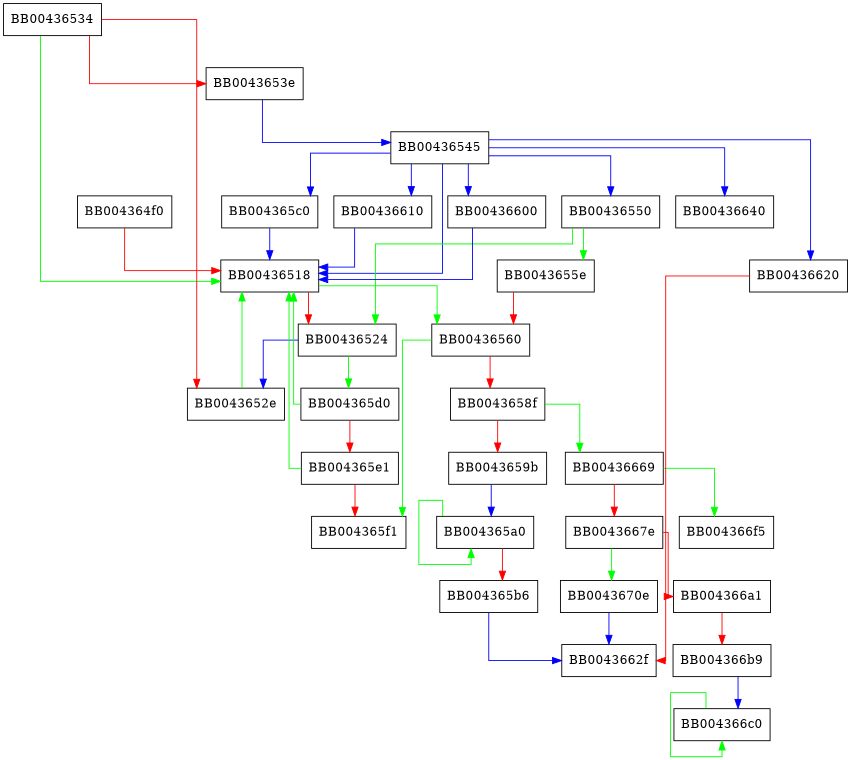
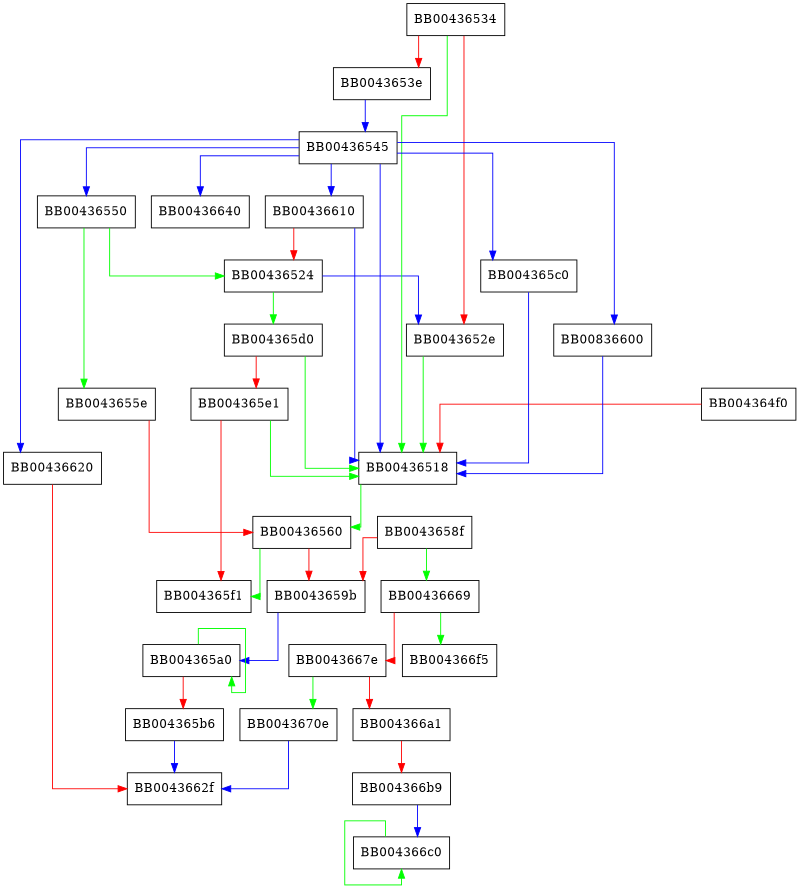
node "BB00436600": label "BB00436600" -> "BB00836600"
edge "BB00436518" -> "BB00436524": now "BB00436610" -> "BB00436524"
edge "BB00436560" -> "BB0043658f": now "BB00436560" -> "BB0043659b"
